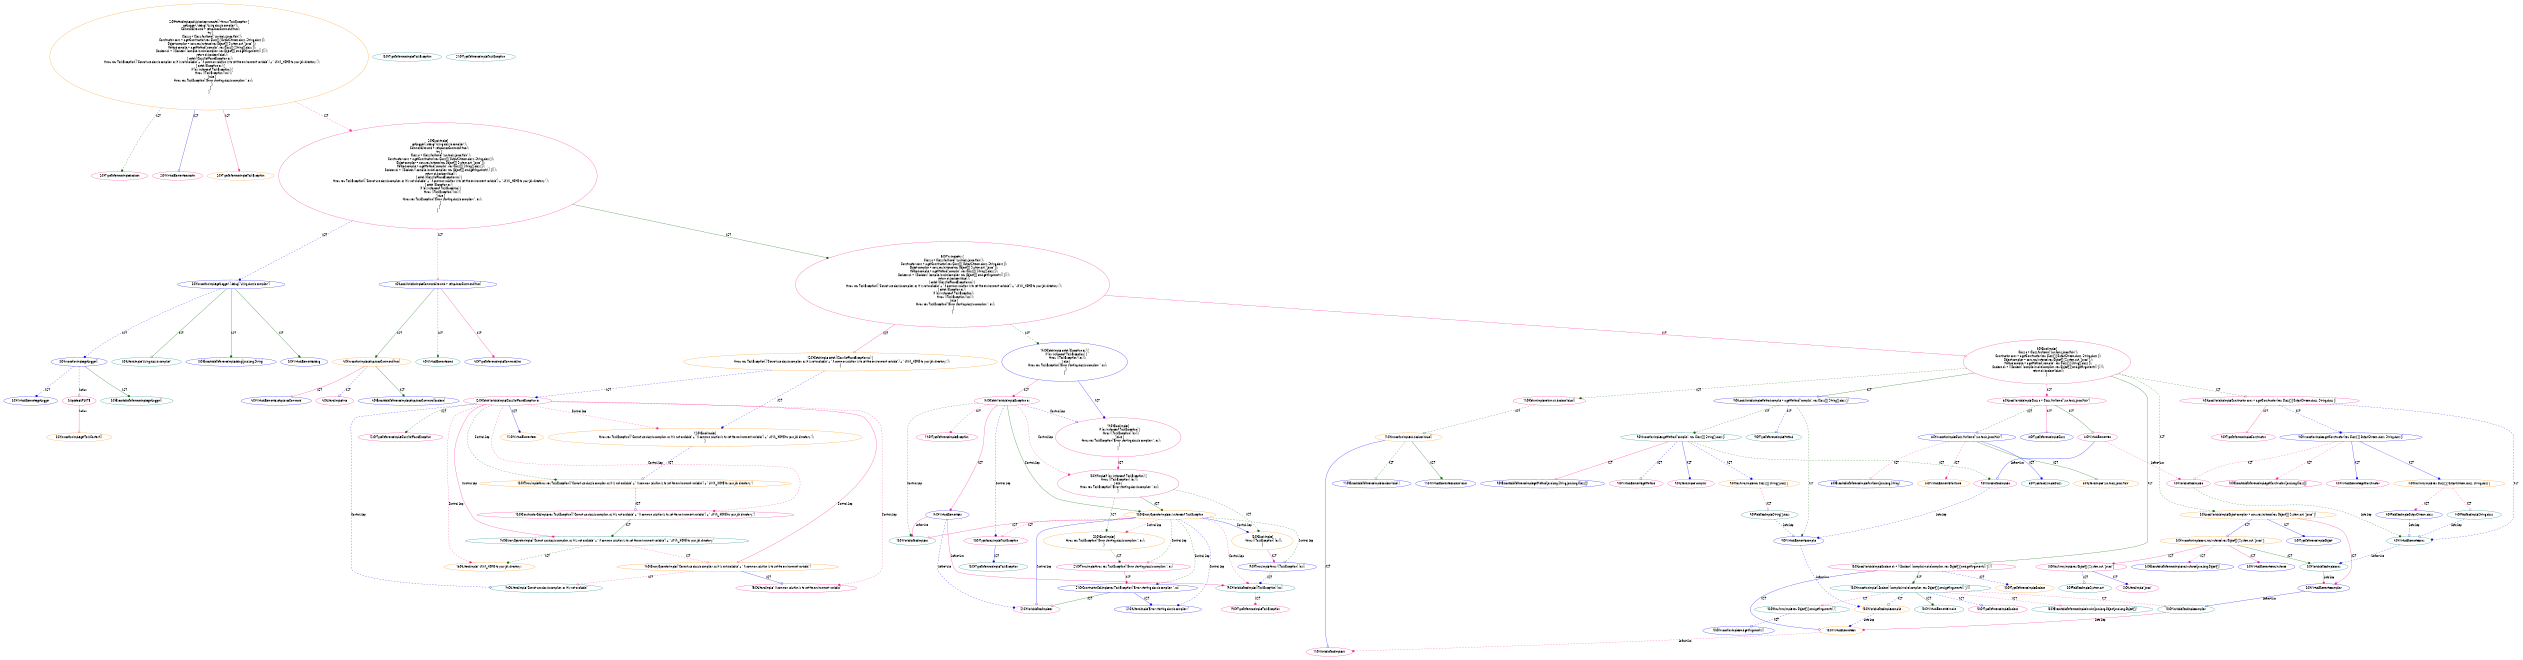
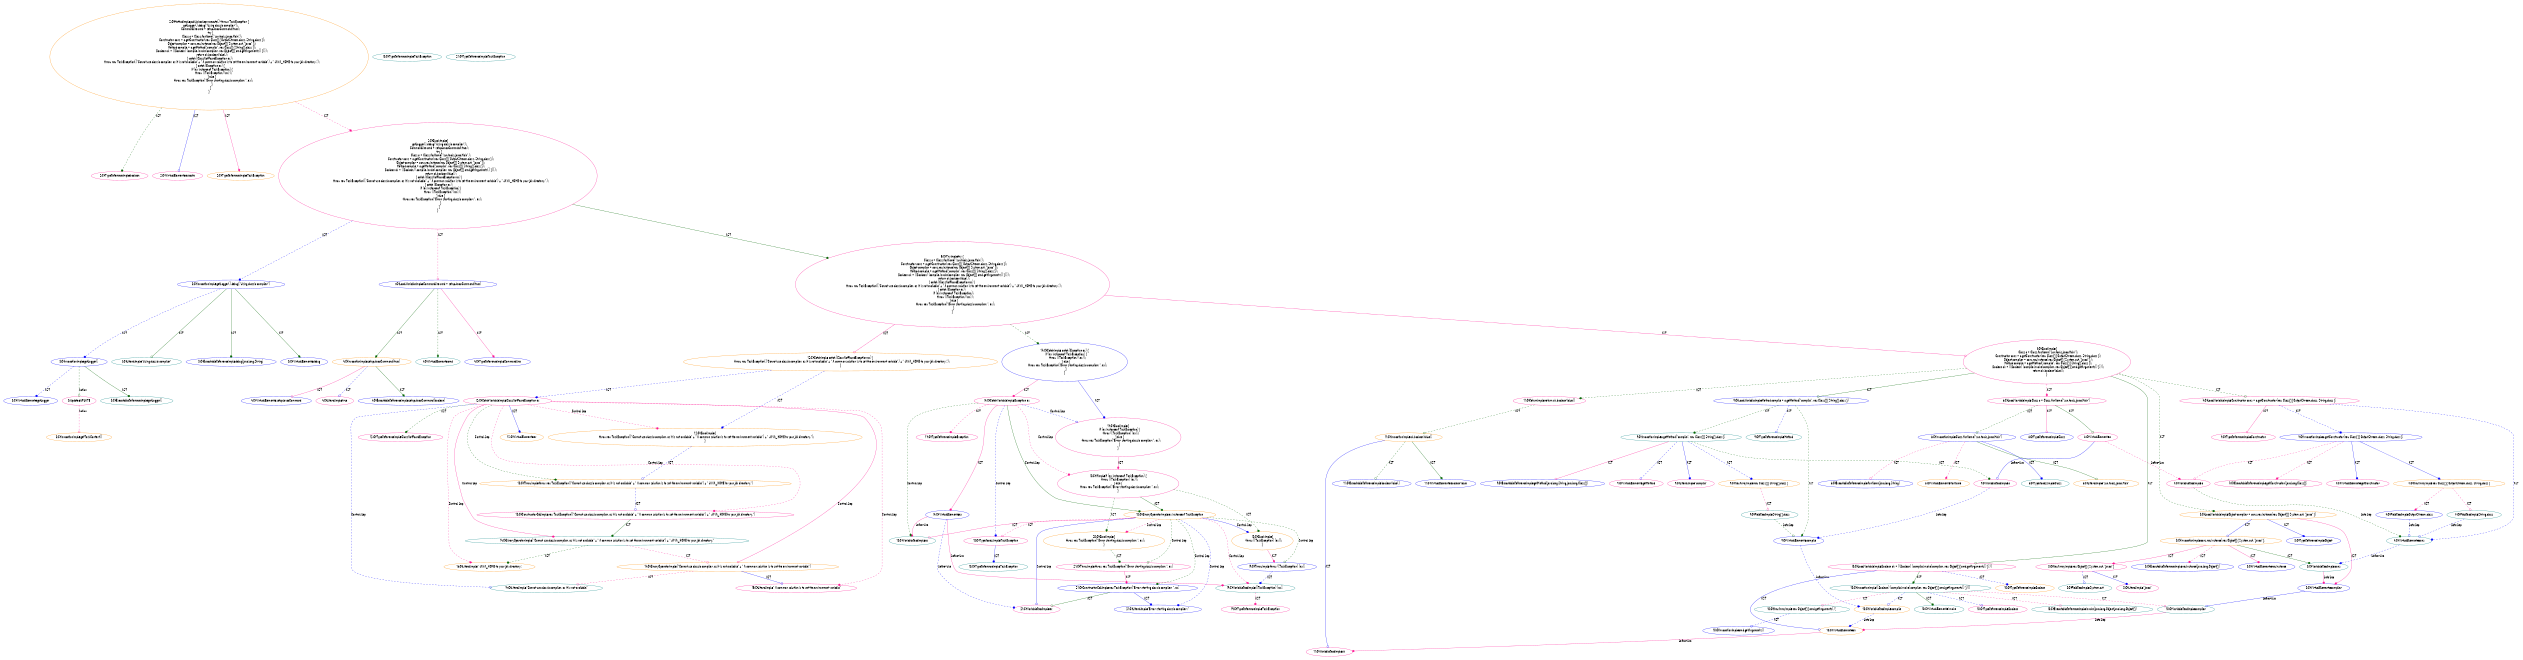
edge "3:Update@UPDATE" -> "3:CtInvocationImpl@getTaskContext()": style solid -> dashed
edge "10:CtVirtualElement@ok" -> "11:CtVariableReadImpl@ok": style dashed -> solid
